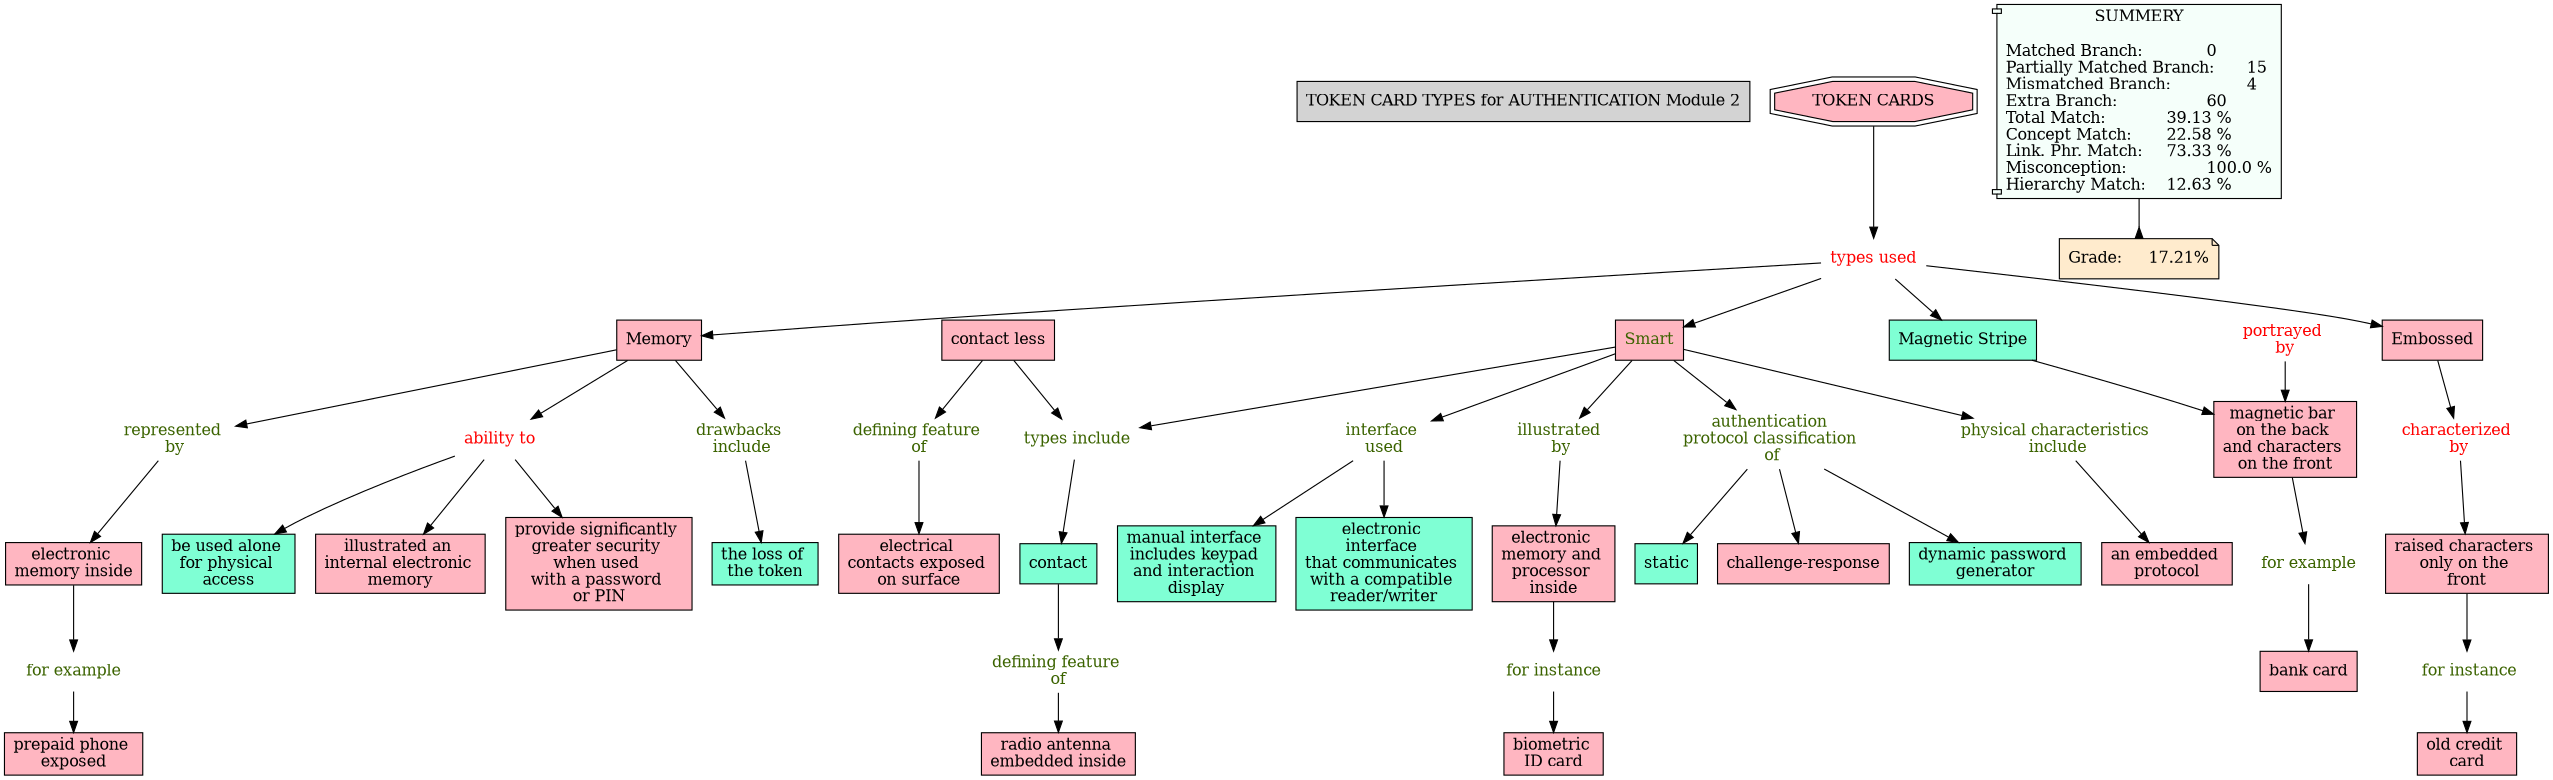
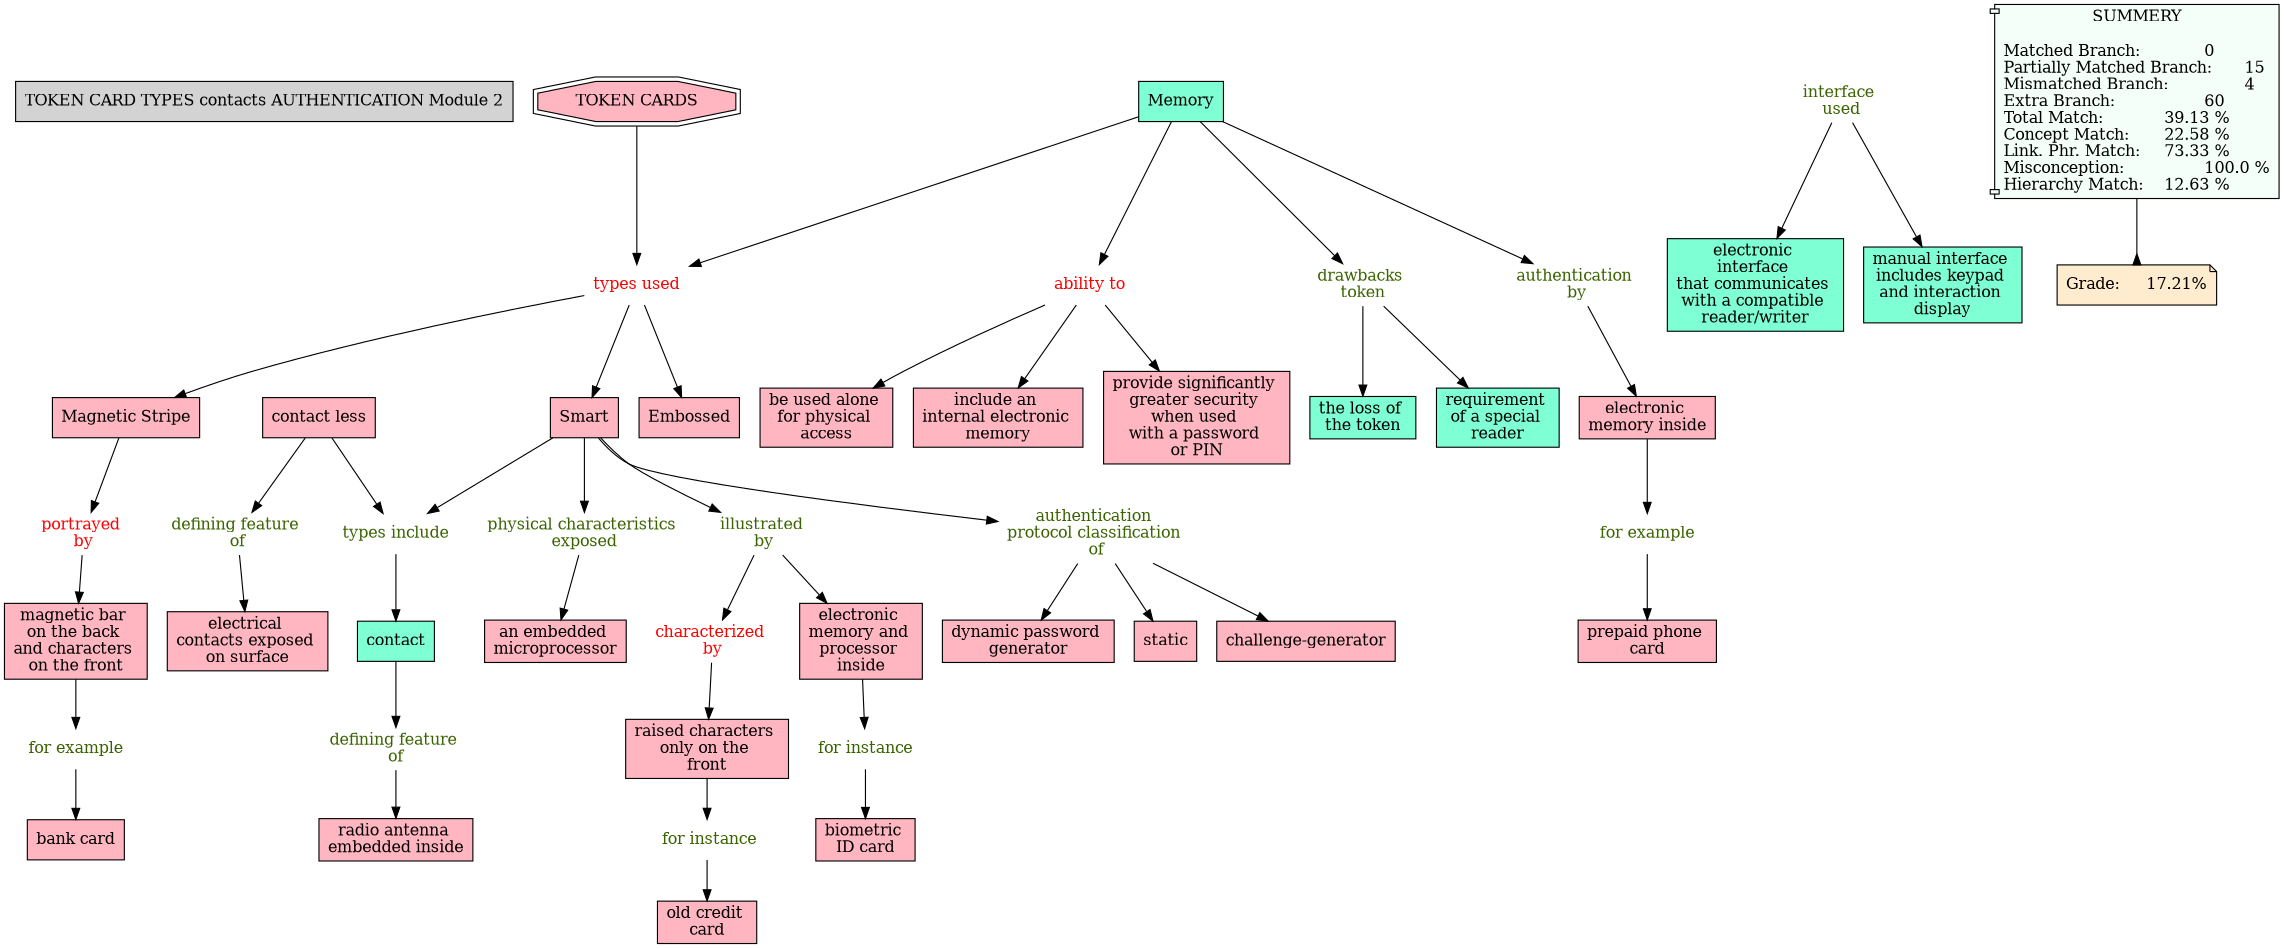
node "TOKEN CARD TYPES for AUTHENTICATION Module 2": label "TOKEN CARD TYPES for AUTHENTICATION Module 2" -> "TOKEN CARD TYPES contacts AUTHENTICATION Module 2"
edge "types used" -> "Memory": reversed
node "Memory": fillcolor #ffb6c1 -> aquamarine
node "Smart": fontcolor #3b6300 -> black
node "Magnetic Stripe": fillcolor aquamarine -> #ffb6c1
edge "Embossed" -> "characterized by": now "illustrated by" -> "characterized by"
edge "Smart" -> "interface used": removed
edge "Magnetic Stripe" -> "magnetic bar on the back and characters on the front": now "Magnetic Stripe" -> "portrayed by"
node "requirement of a special reader": added
node "represented by": label "represented by" -> "authentication by"
node "drawbacks include": label "drawbacks include" -> "drawbacks token"
node "physical characteristics include": label "physical characteristics include" -> "physical characteristics exposed"
node "be used alone for physical access": fillcolor aquamarine -> #ffb6c1
node "illustrated an internal electronic memory": label "illustrated an internal electronic memory" -> "include an internal electronic memory"
node "static": fillcolor aquamarine -> #ffb6c1
node "challenge-response": label "challenge-response" -> "challenge-generator"
node "dynamic password generator": fillcolor aquamarine -> #ffb6c1
node "an embedded protocol": label "an embedded protocol" -> "an embedded microprocessor"
node "prepaid phone exposed": label "prepaid phone exposed" -> "prepaid phone card"
